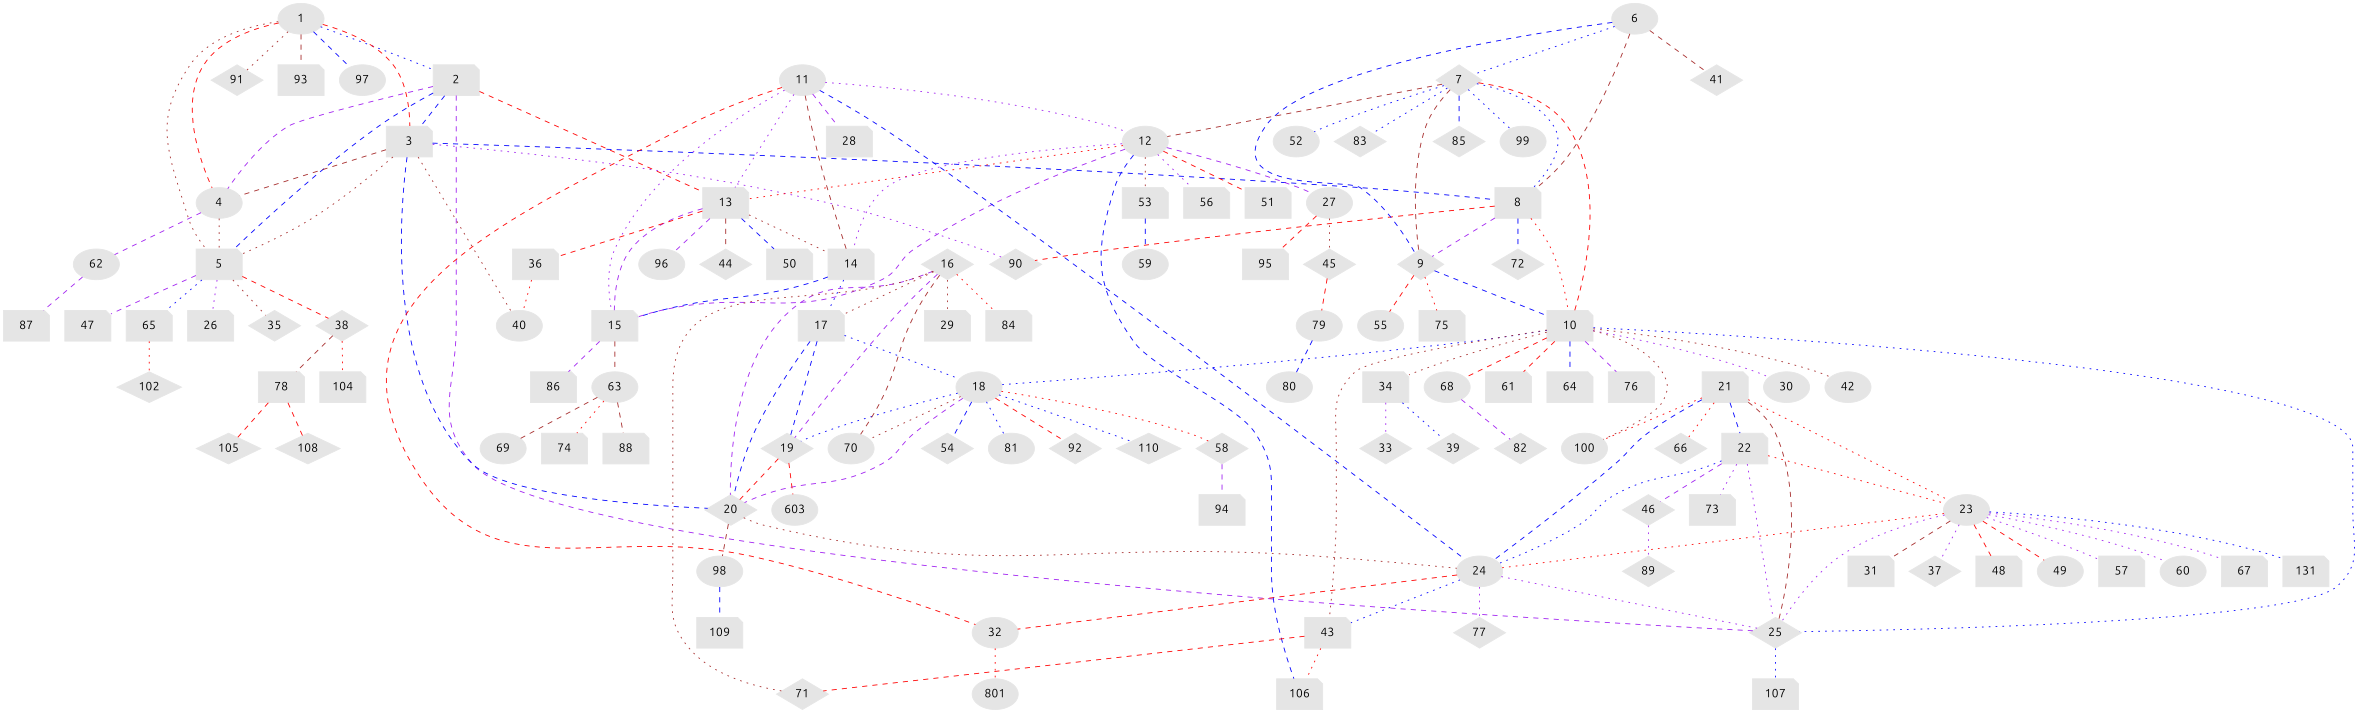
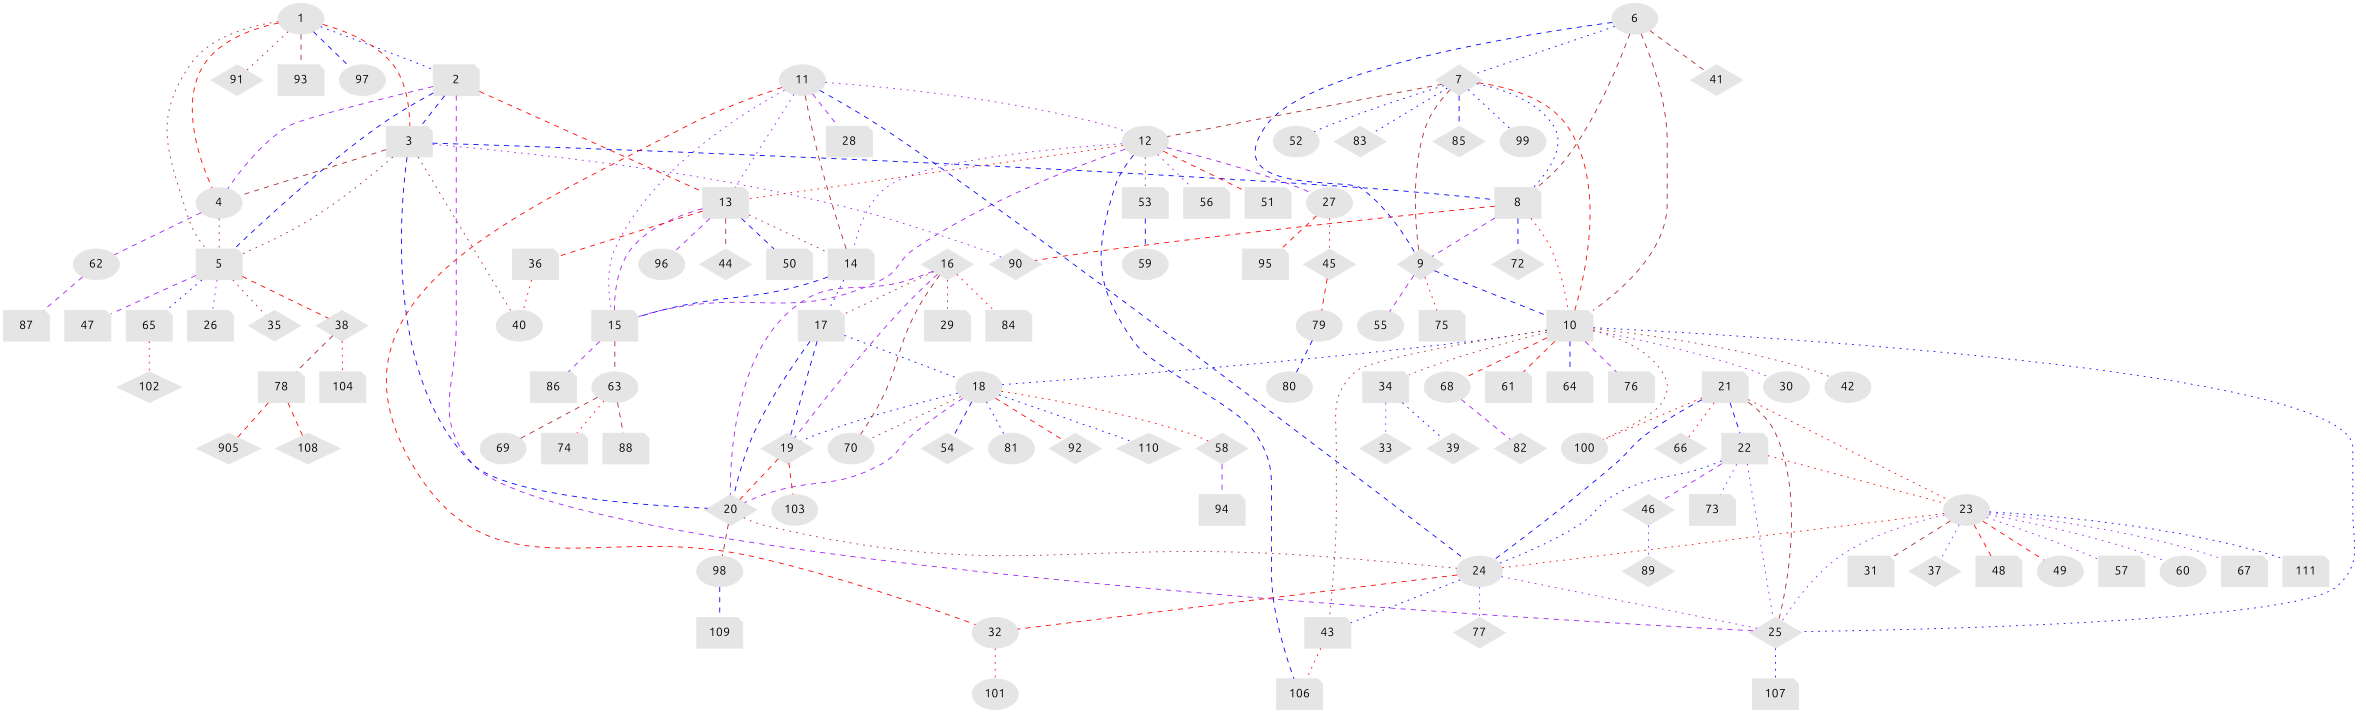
edge "6" -- "10": added
edge "9" -- "55": color red -> purple
node "105": label "105" -> "905"
node "603": label "603" -> "103"
node "131": label "131" -> "111"
node "71": removed
node "801": label "801" -> "101"
